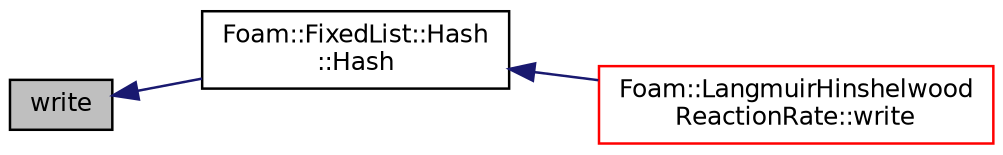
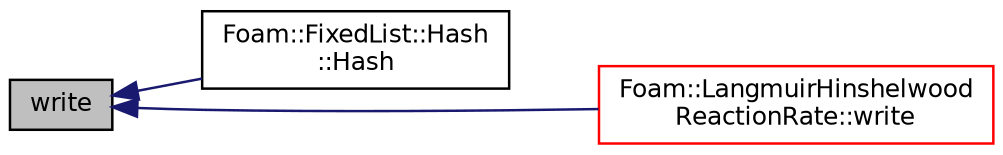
edge "Foam::LangmuirHinshelwood ReactionRate::write" -> "Foam::FixedList::Hash ::Hash": now "Foam::LangmuirHinshelwood ReactionRate::write" -> "write"
